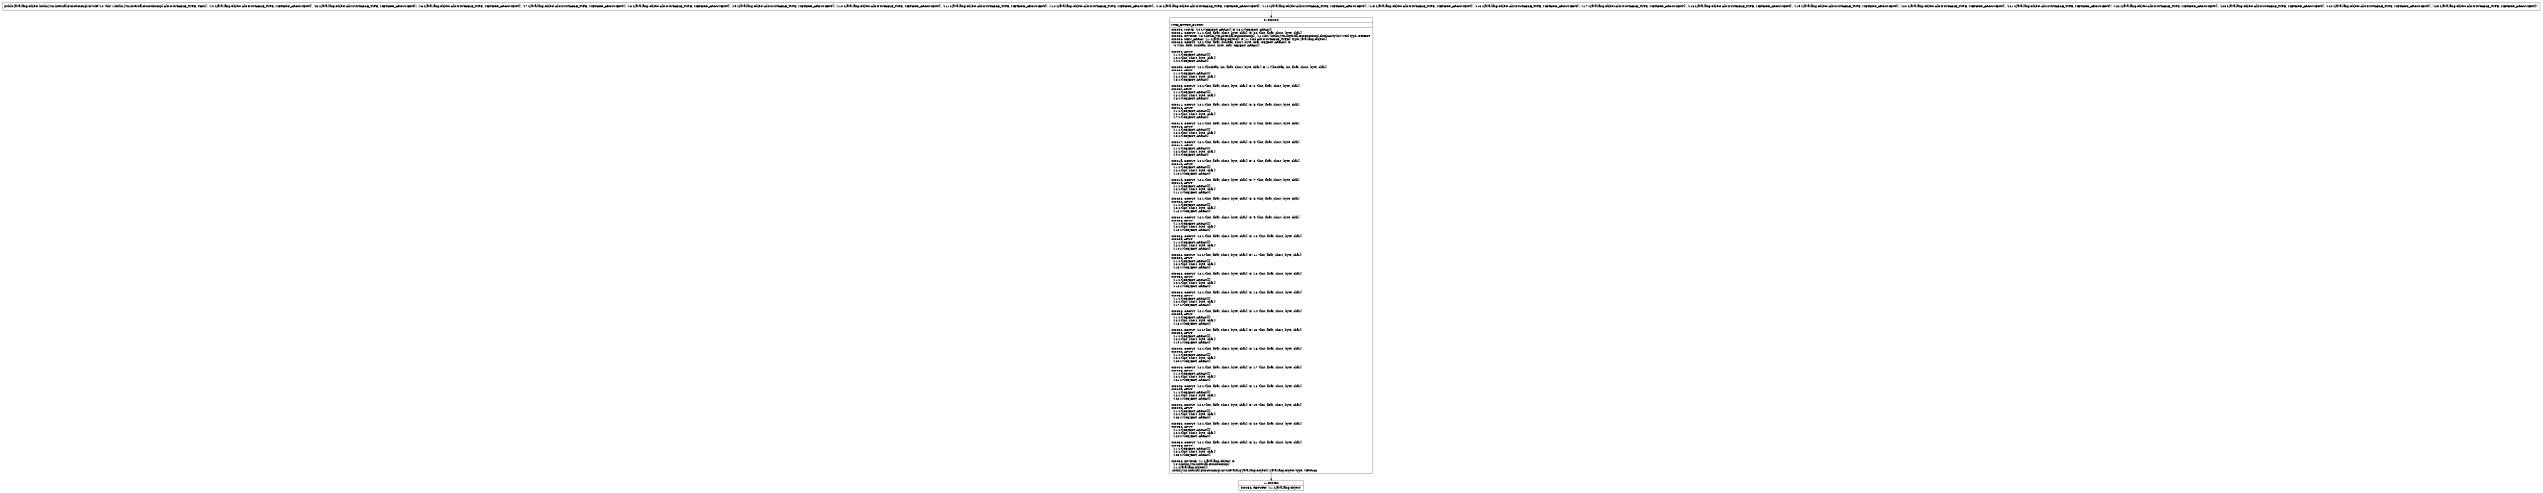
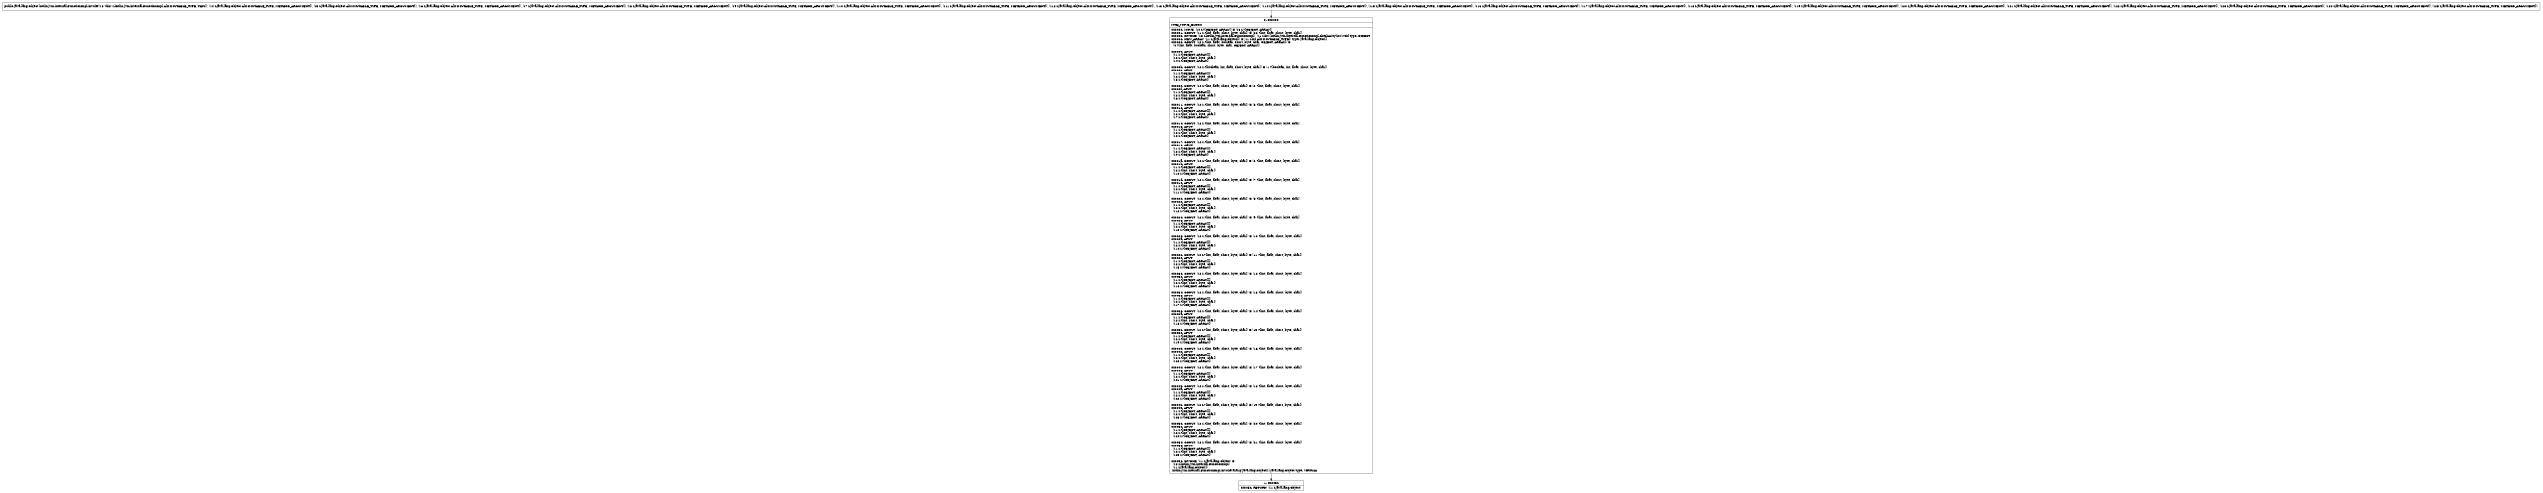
node "0: 0x0000": text "MTH_ENTER_BLOCK" -> "MTH_MOVE_BLOCK"
